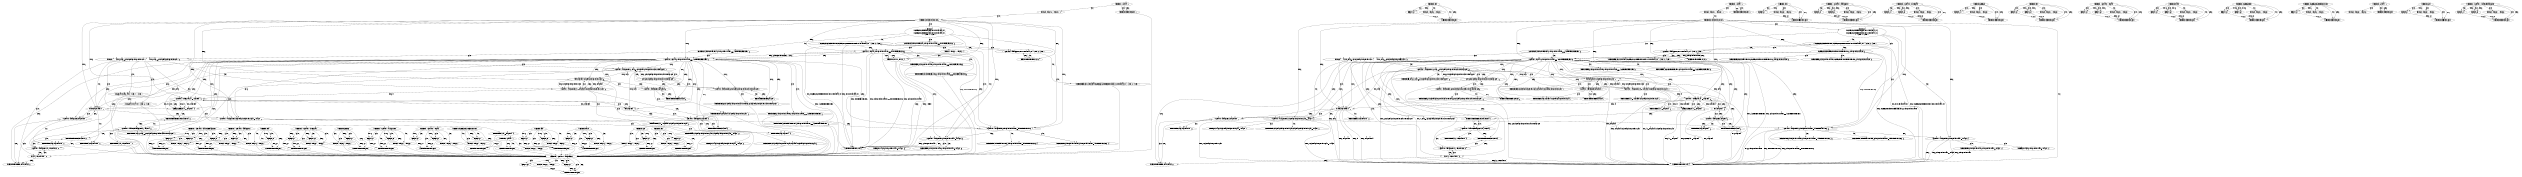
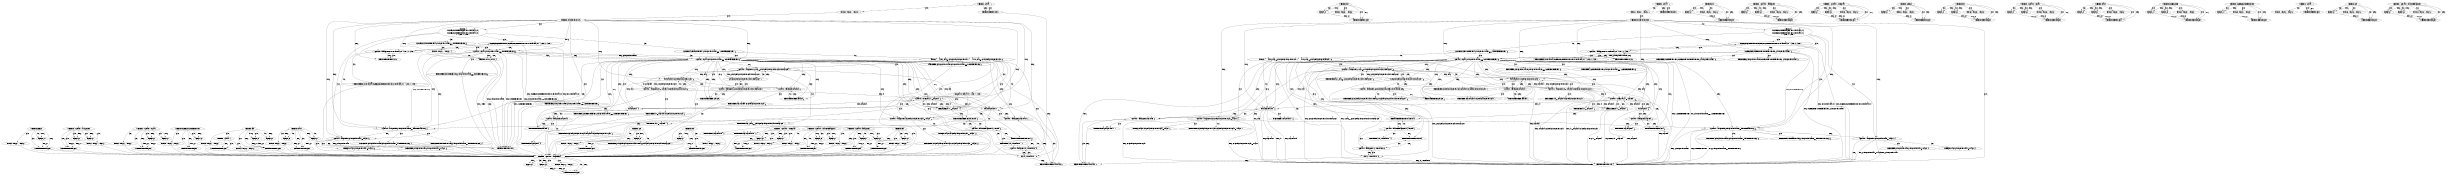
node "<(LOCAL,auto it: auto)<SUB>8</SUB>>": removed
